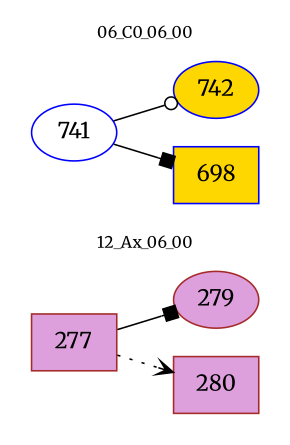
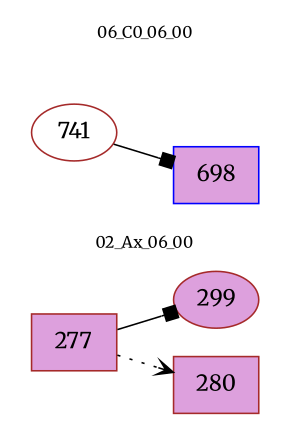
node "742": removed
node "741": color blue -> brown
node "698": fillcolor gold -> plum
cluster "12_Ax_06_00": label "12_Ax_06_00" -> "02_Ax_06_00"
node "279": label "279" -> "299"
